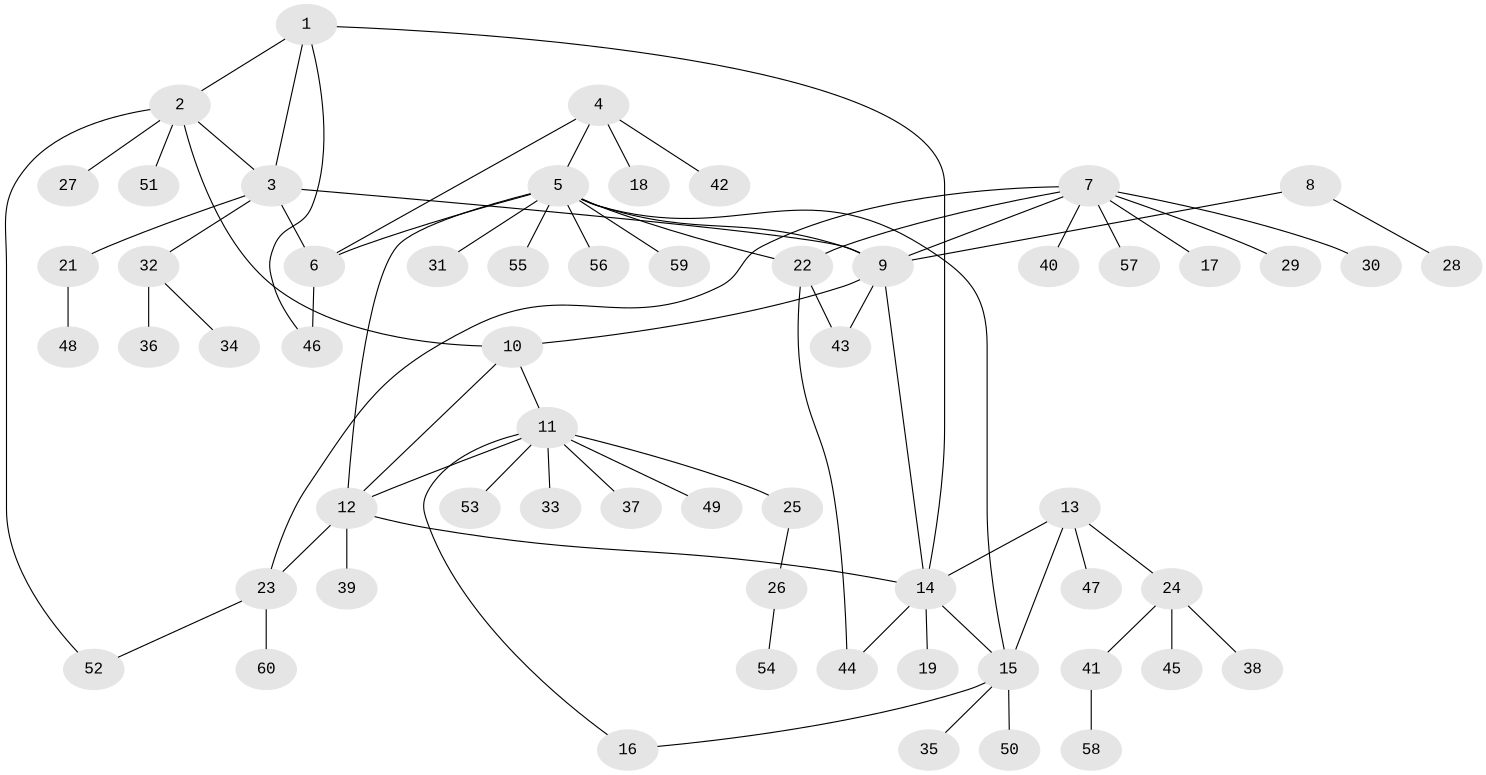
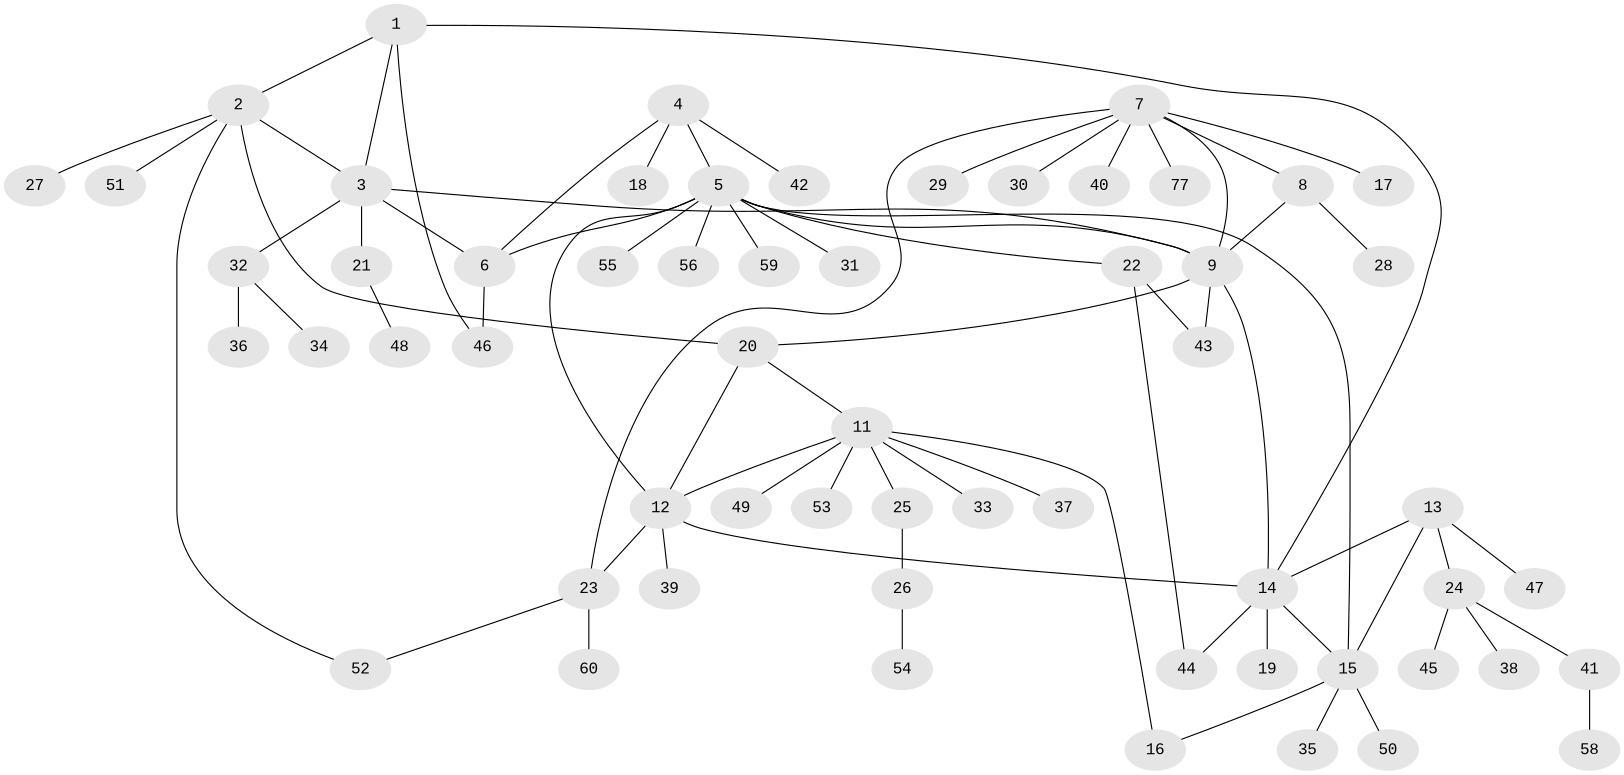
edge "7" -- "22": now "7" -- "8"
node "57": label "57" -> "77"
node "10": label "10" -> "20"
